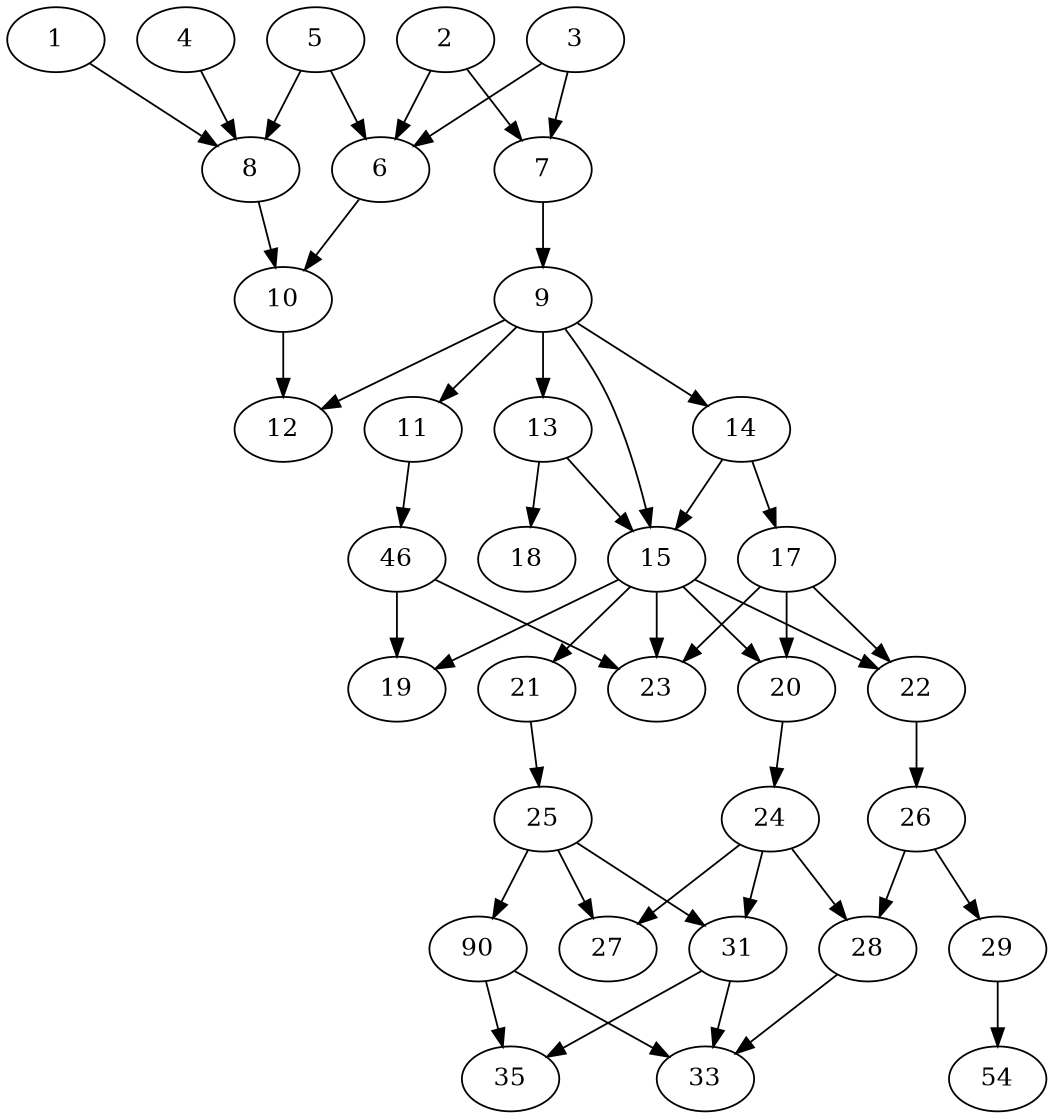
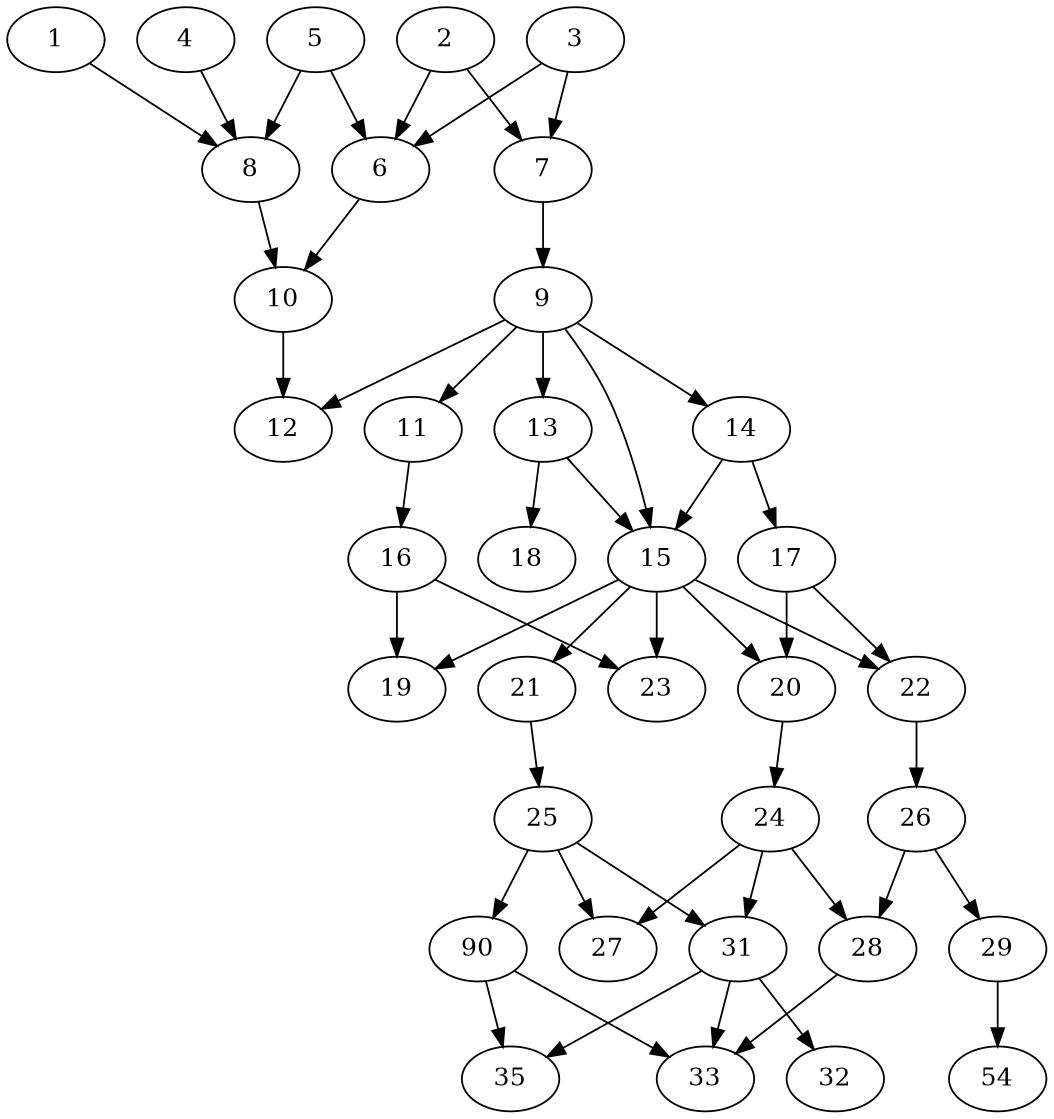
node "46": label "46" -> "16"
edge "17" -> "23": removed
node "32": added
